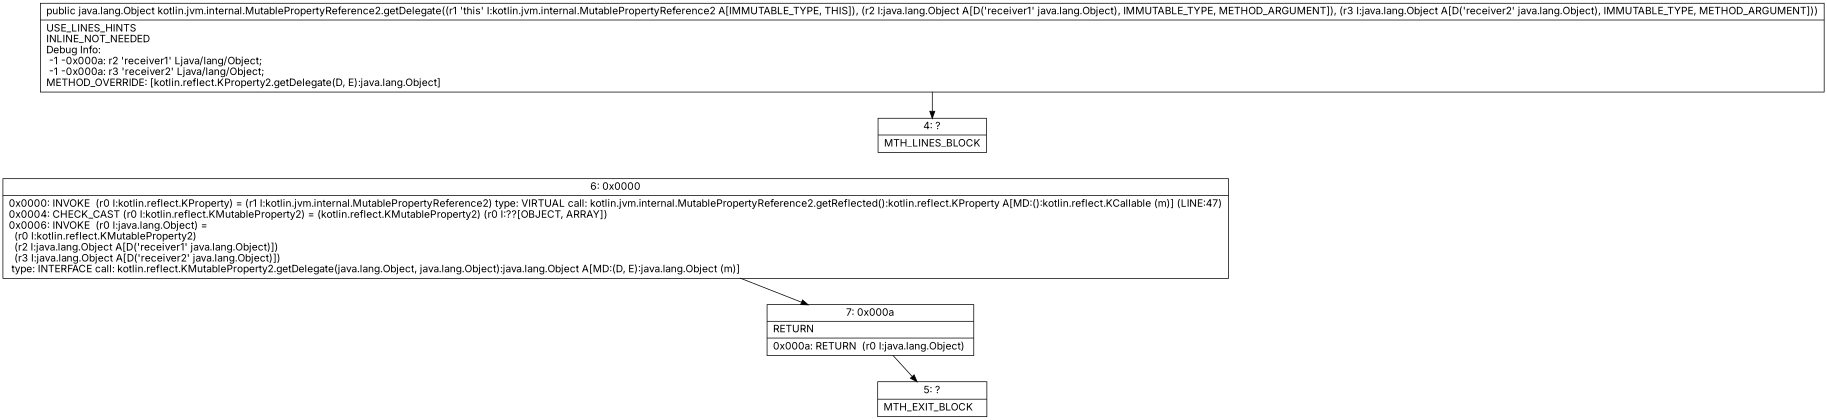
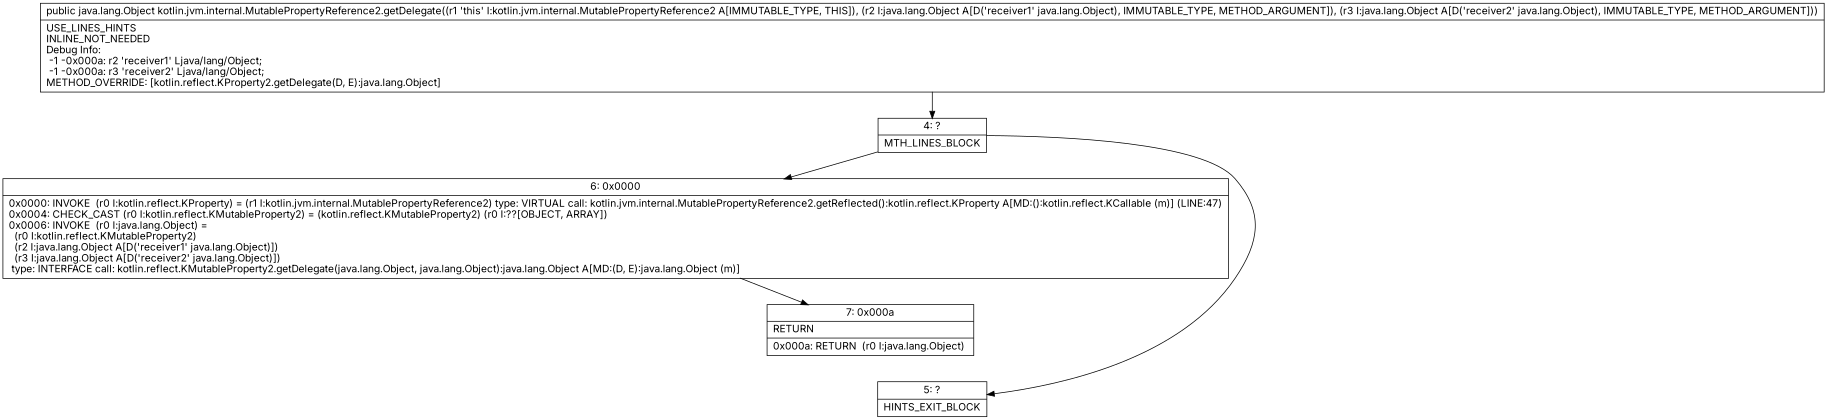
edge "4: ?" -> "6: 0x0000": added
edge "7: 0x000a" -> "5: ?": now "4: ?" -> "5: ?"
node "5: ?": text "MTH_EXIT_BLOCK" -> "HINTS_EXIT_BLOCK"
